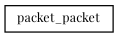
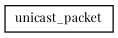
node "packet_packet": label "packet_packet" -> "unicast_packet"
